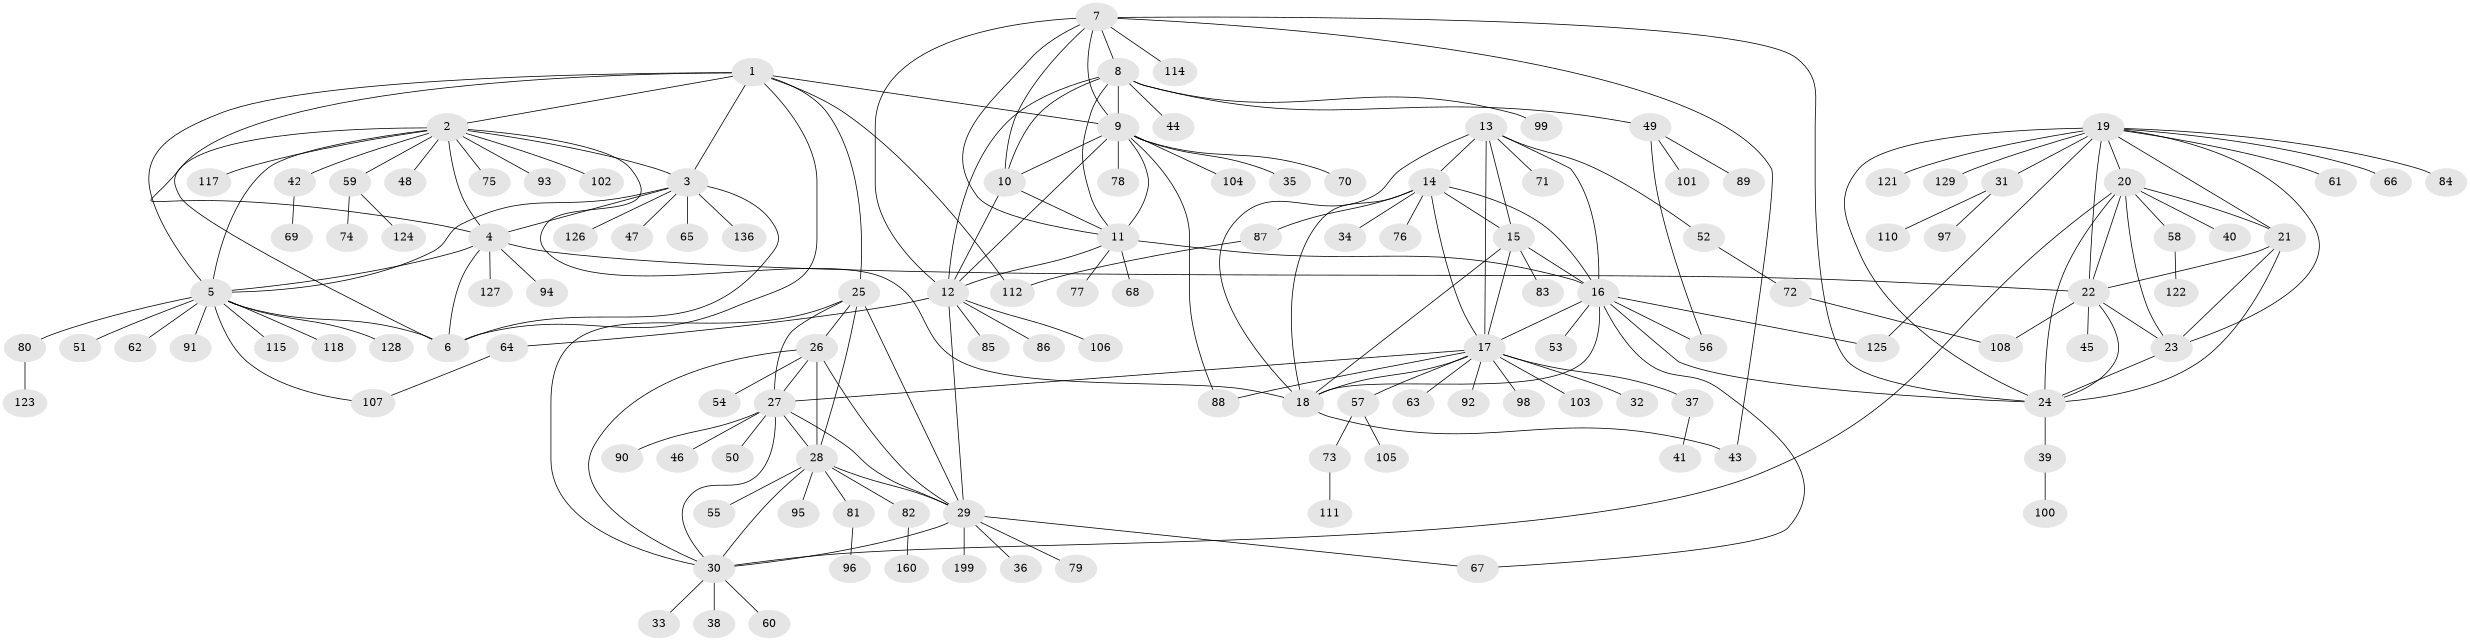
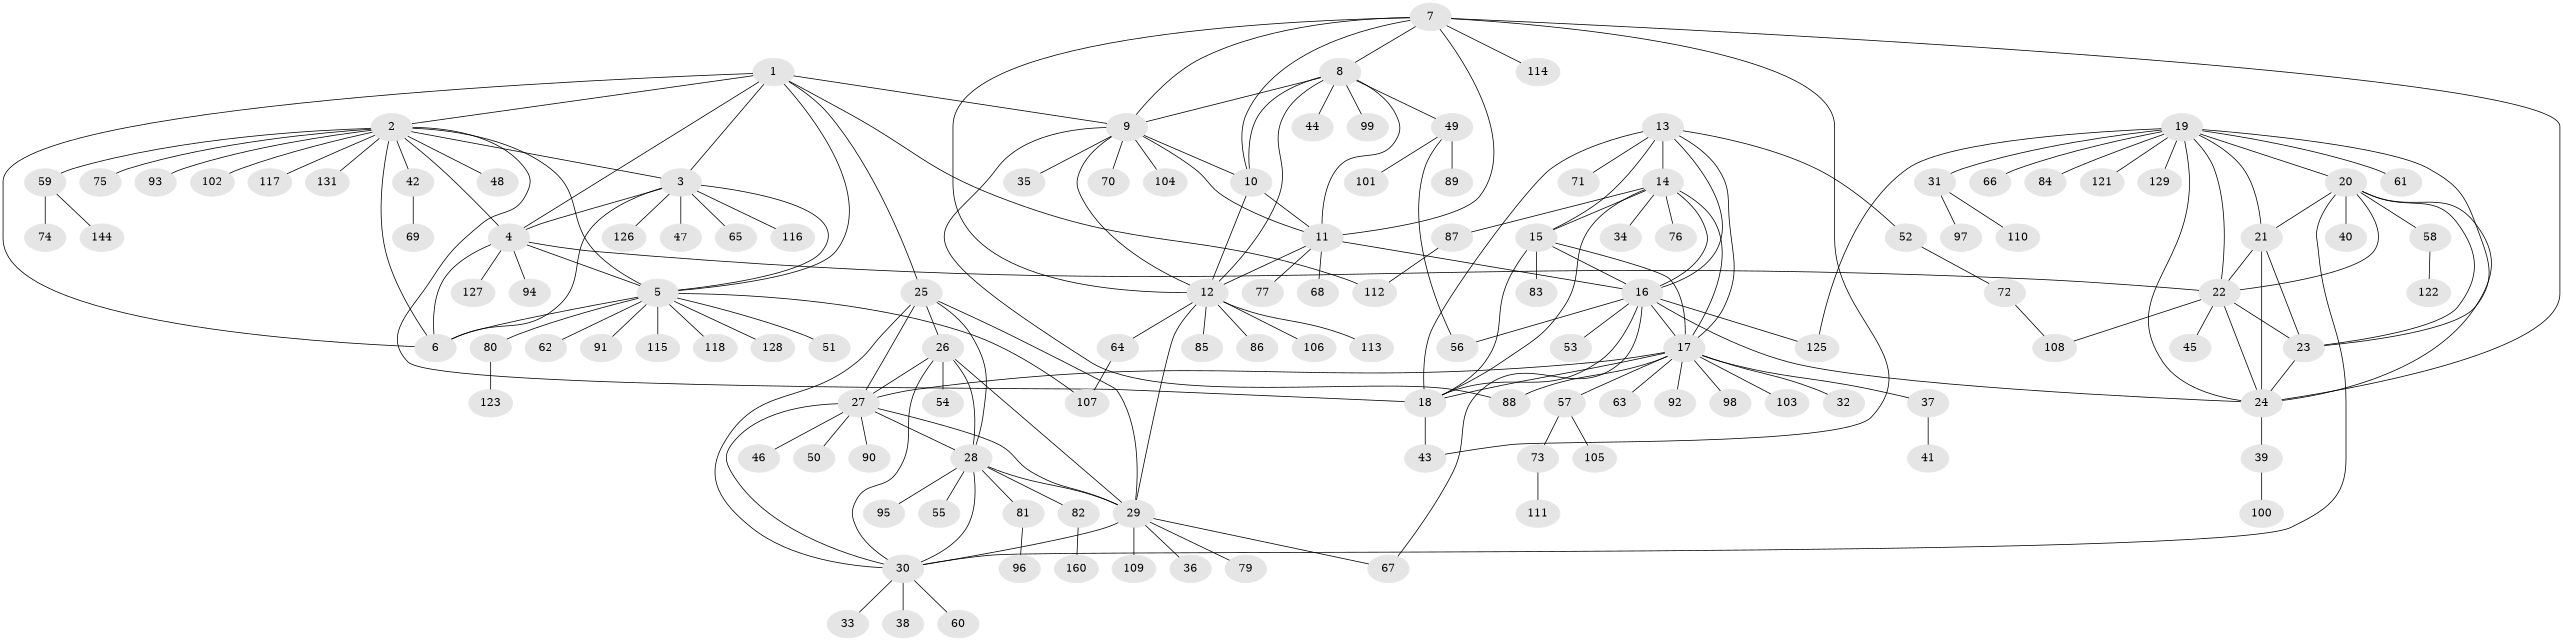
node "131": added
node "78": removed
node "124": label "124" -> "144"
node "136": label "136" -> "116"
node "113": added
node "199": label "199" -> "109"
